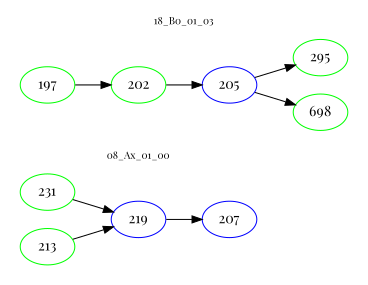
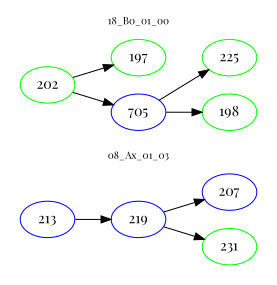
cluster "18_B0_01_03": label "18_B0_01_03" -> "18_B0_01_00"
node "295": label "295" -> "225"
edge "197" -> "202": reversed
node "205": label "205" -> "705"
node "698": label "698" -> "198"
cluster "08_Ax_01_00": label "08_Ax_01_00" -> "08_Ax_01_03"
edge "231" -> "219": reversed
node "213": color green -> blue
